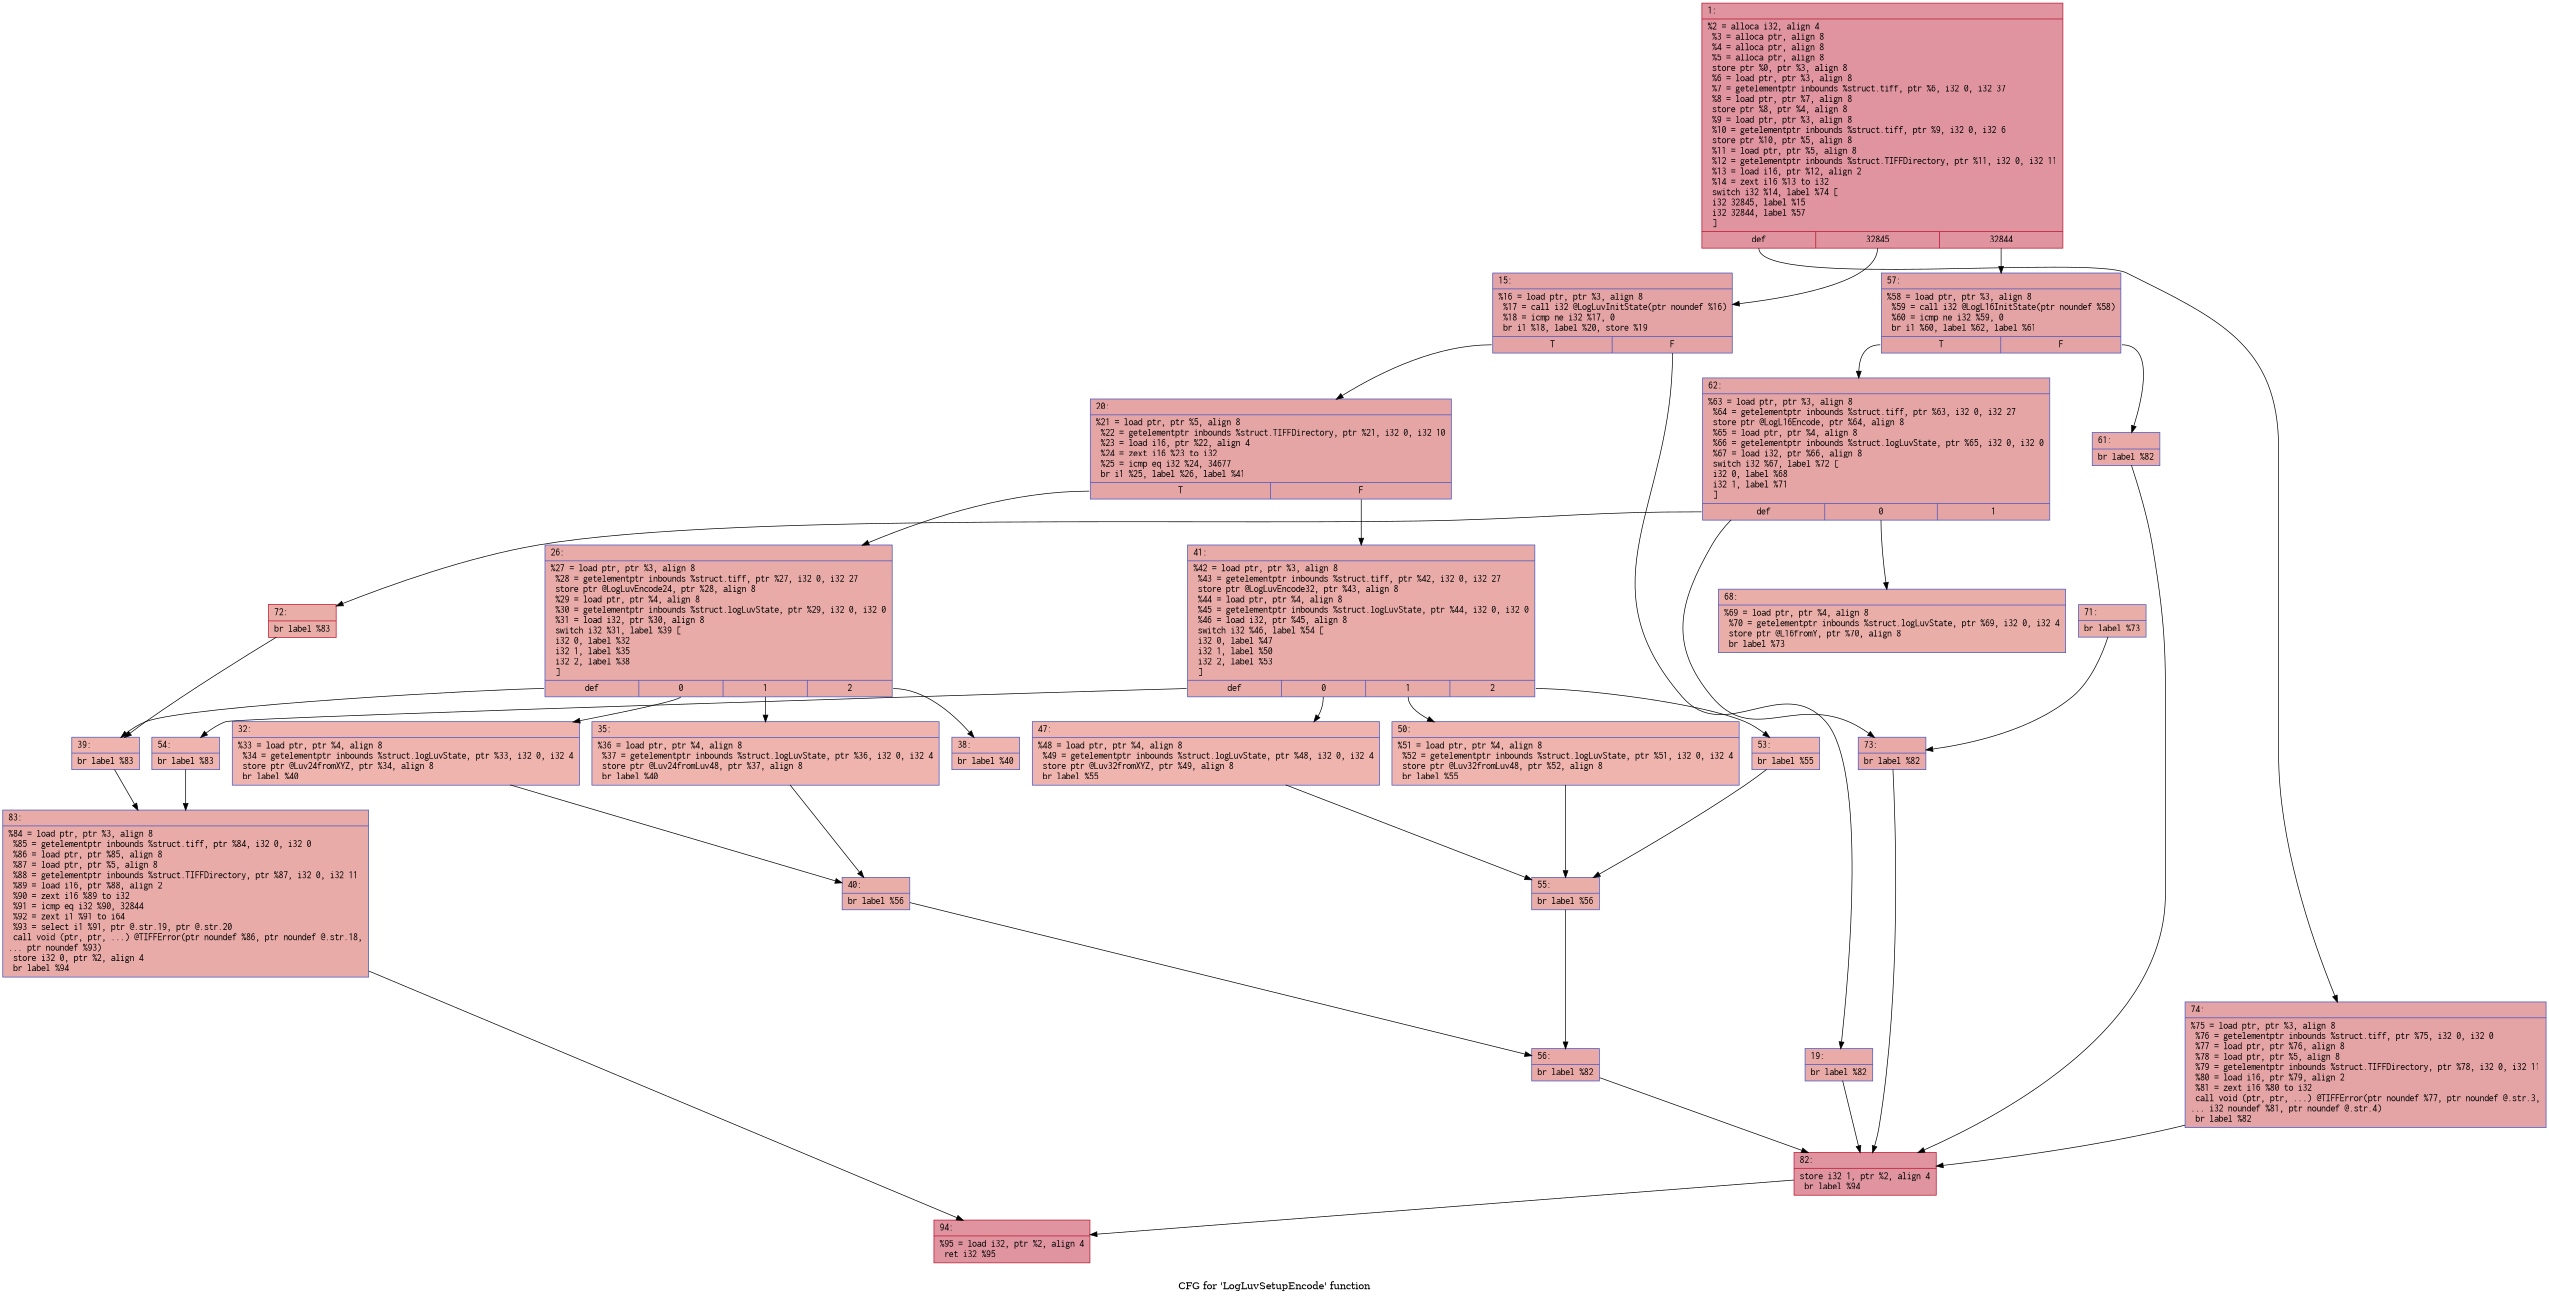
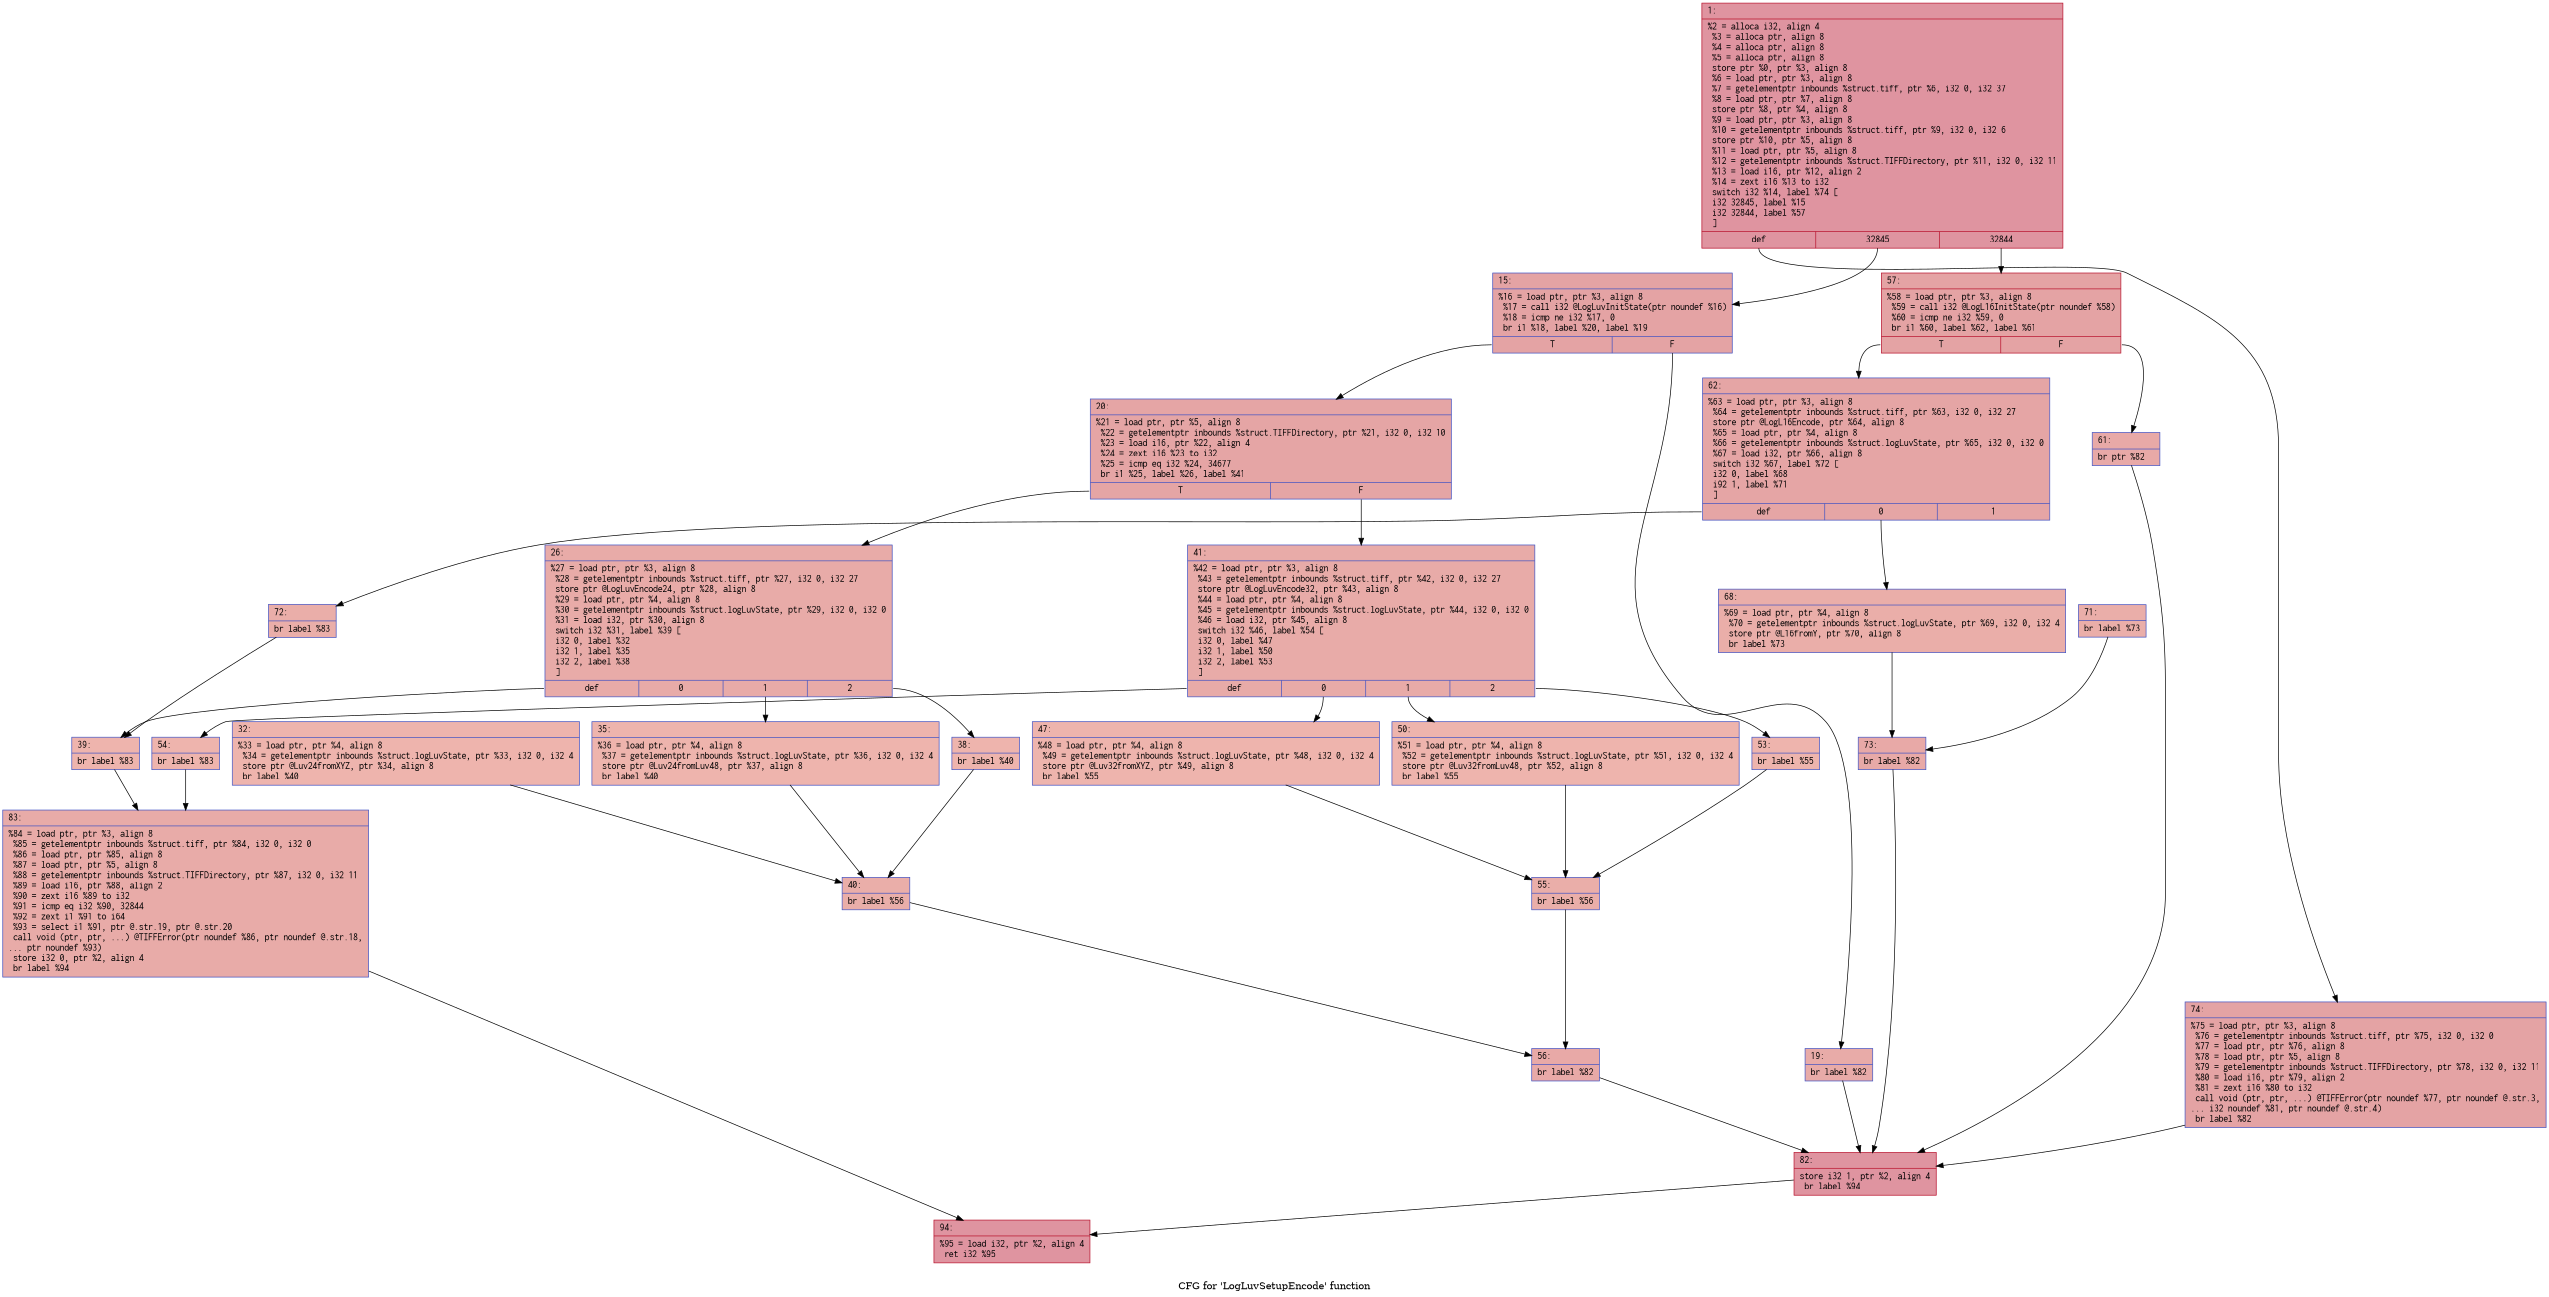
node "57:": color #3d50c3ff -> #b70d28ff
node "15:": text "br i1 %18, label %20, store %19" -> "br i1 %18, label %20, label %19"
node "61:": text "br label %82" -> "br ptr %82"
node "62:": text "i32 1, label %71" -> "i92 1, label %71"
node "72:": color #b70d28ff -> #3d50c3ff
edge "62:" -> "73:": now "68:" -> "73:"
edge "26:" -> "32:": removed
edge "38:" -> "40:": added
